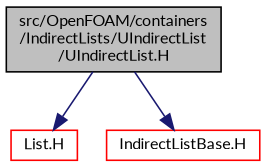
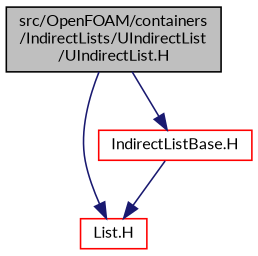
edge "IndirectListBase.H" -> "List.H": added
